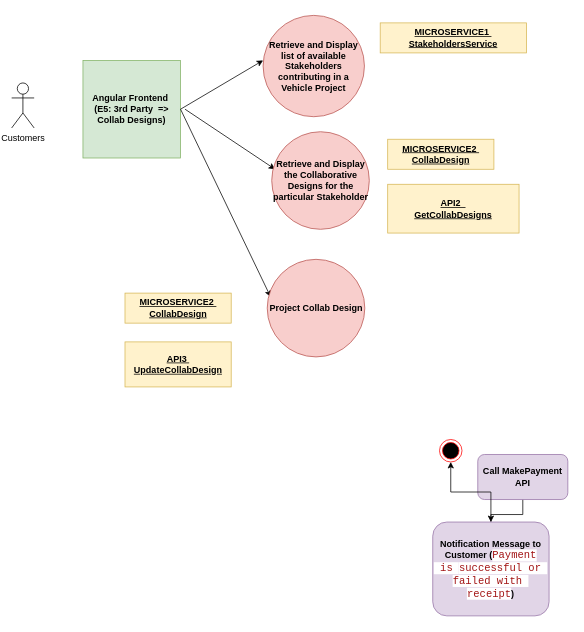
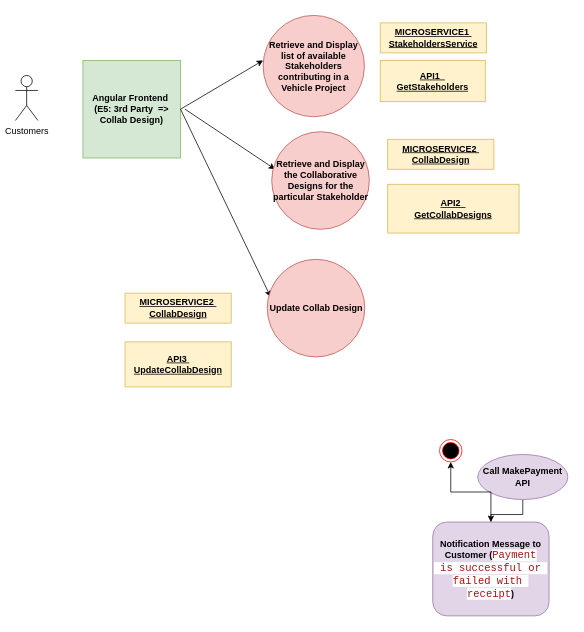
node "MICROSERVICE1 StakeholdersService": size 146x30 -> 106x30
node "API1 GetStakeholders": added
node "Customers": moved (23, 105) -> (27, 98)
node "Angular Frontend (E5: 3rd Party => Collab Designs)": label "Angular Frontend (E5: 3rd Party => Collab Designs)" -> "Angular Frontend (E5: 3rd Party => Collab Design)"
node "Project Collab Design": label "Project Collab Design" -> "Update Collab Design"
node "Call MakePayment API": shape rounded rectangle -> ellipse
